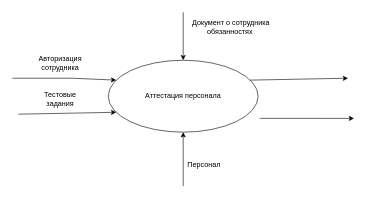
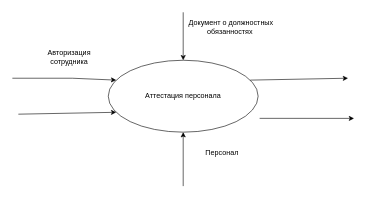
node "Документ о сотрудника обязанностях": label "Документ о сотрудника обязанностях" -> "Документ о должностных обязанностях"
node "Авторизация сотрудника": moved (60, 63) -> (69, 57)
node "Тестовые задания": removed
node "Персонал": moved (204, 165) -> (222, 153)
